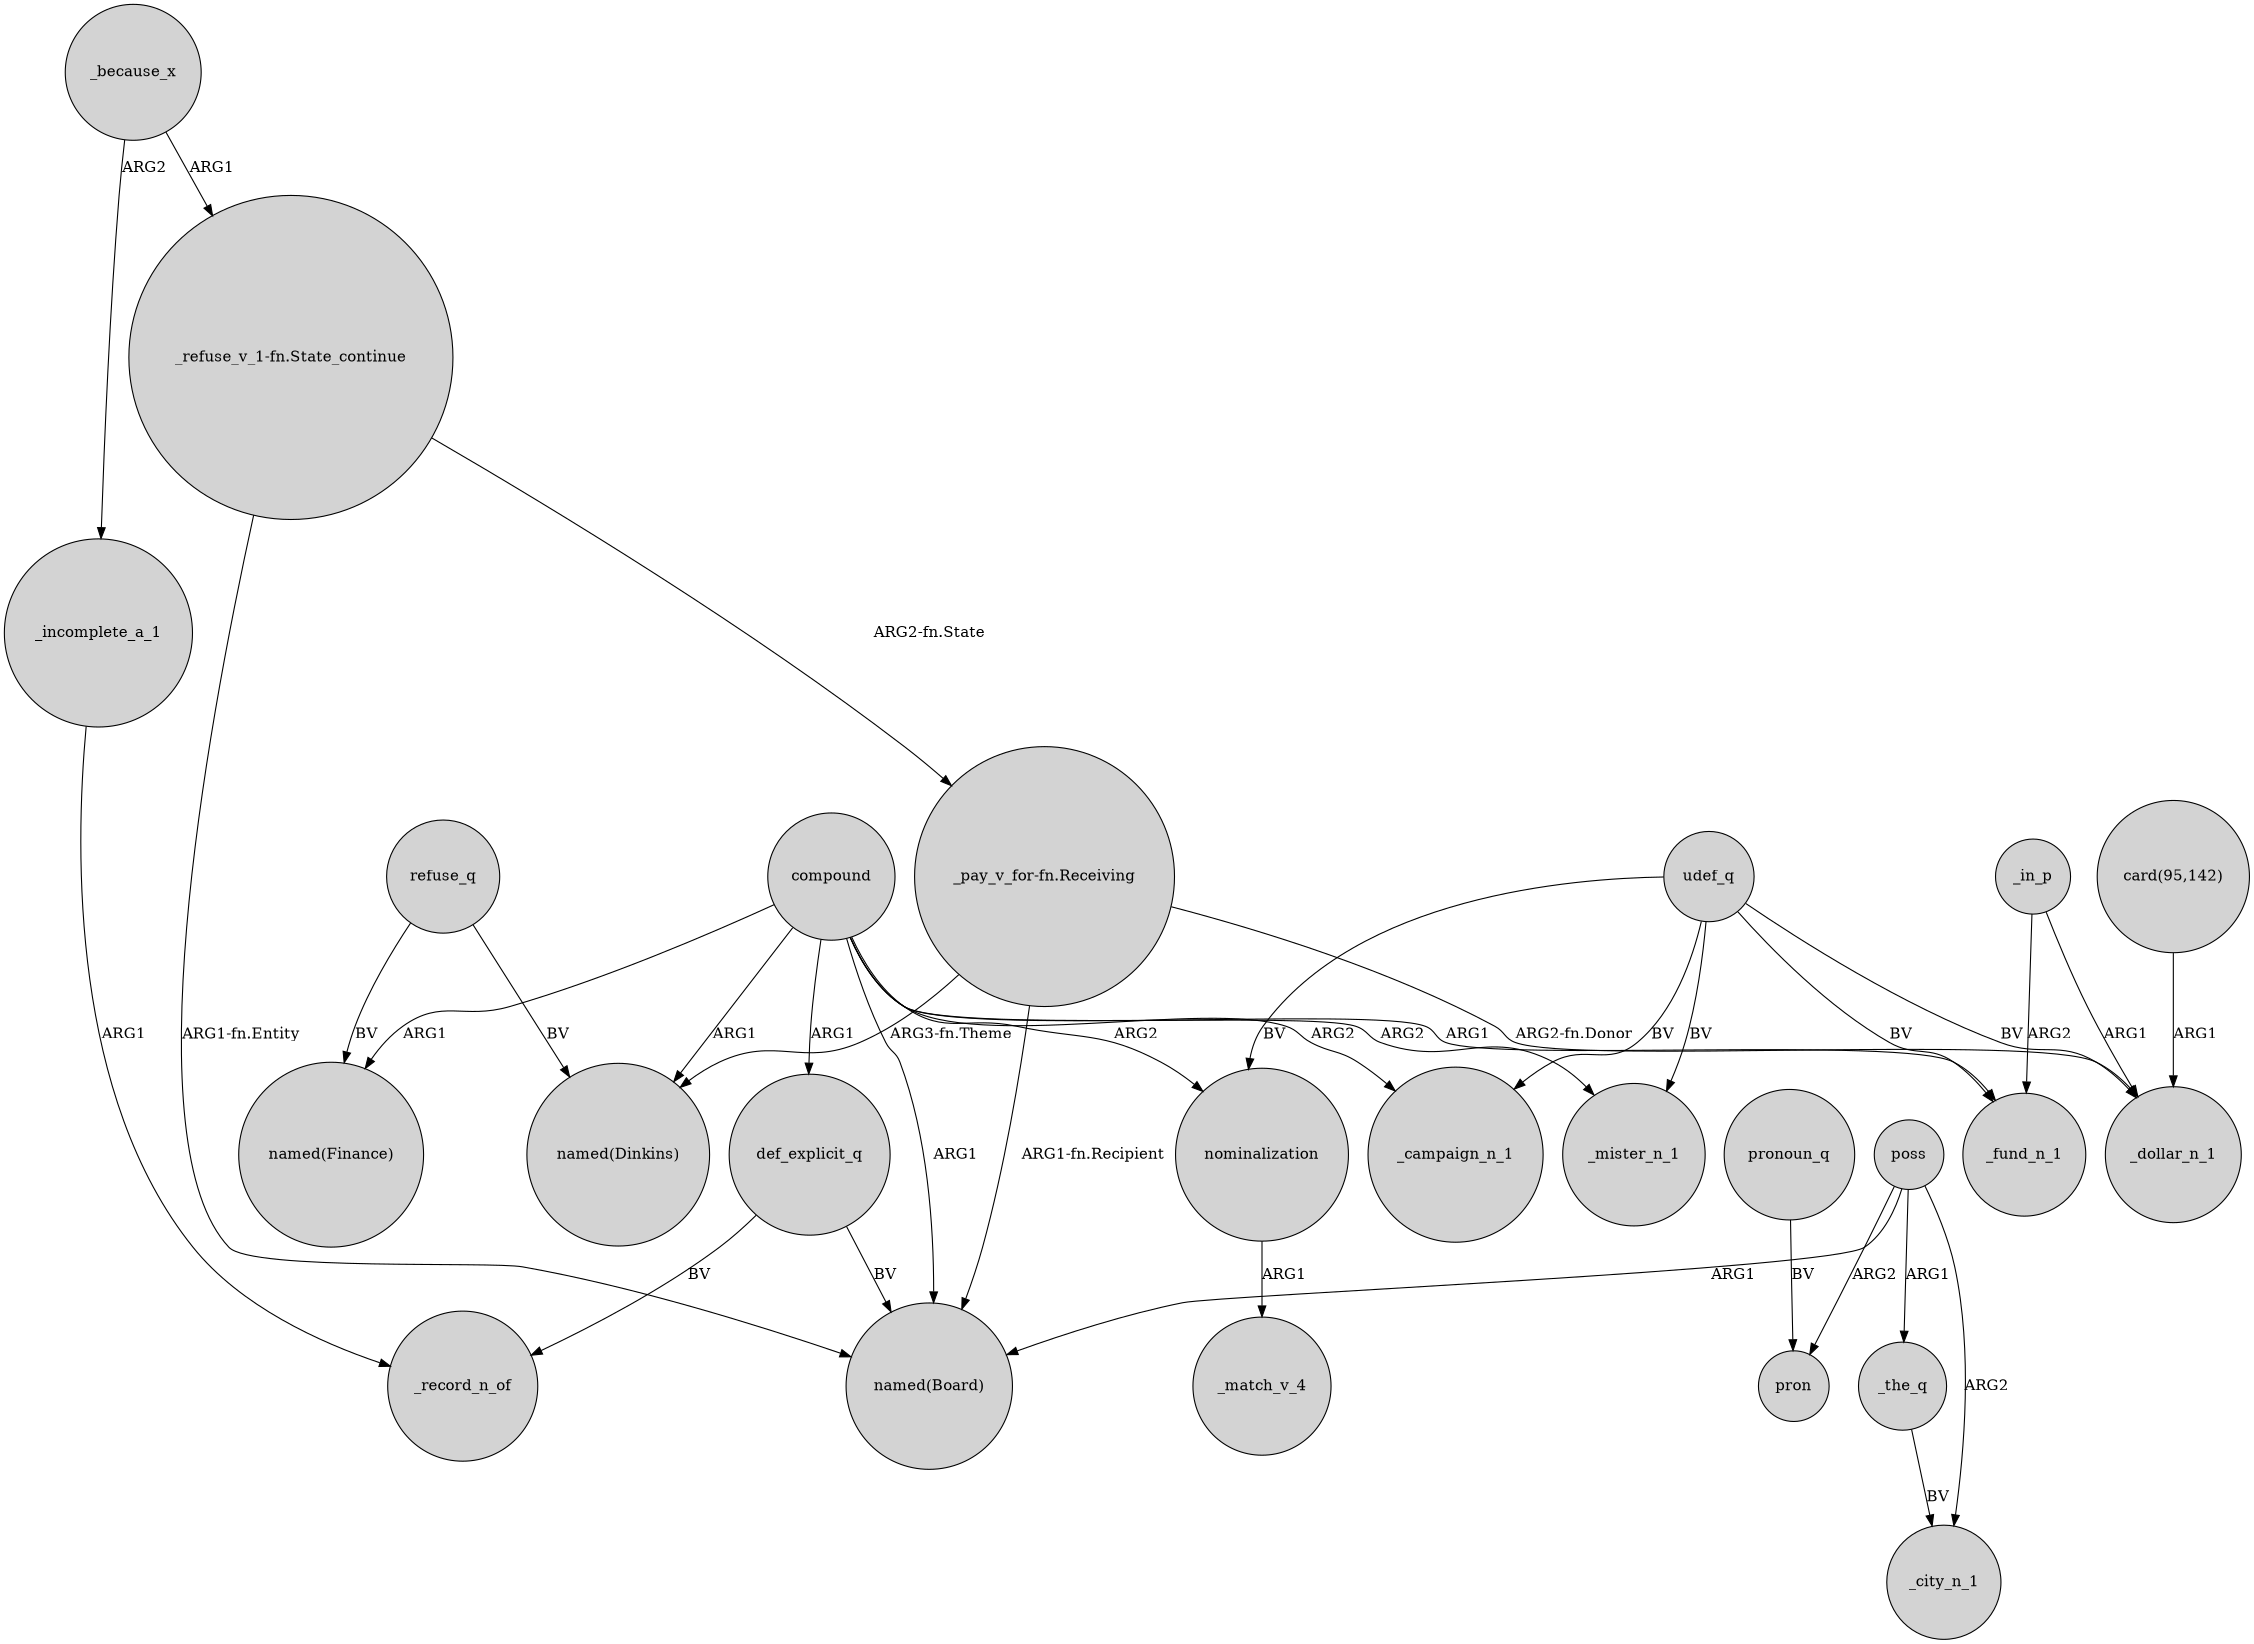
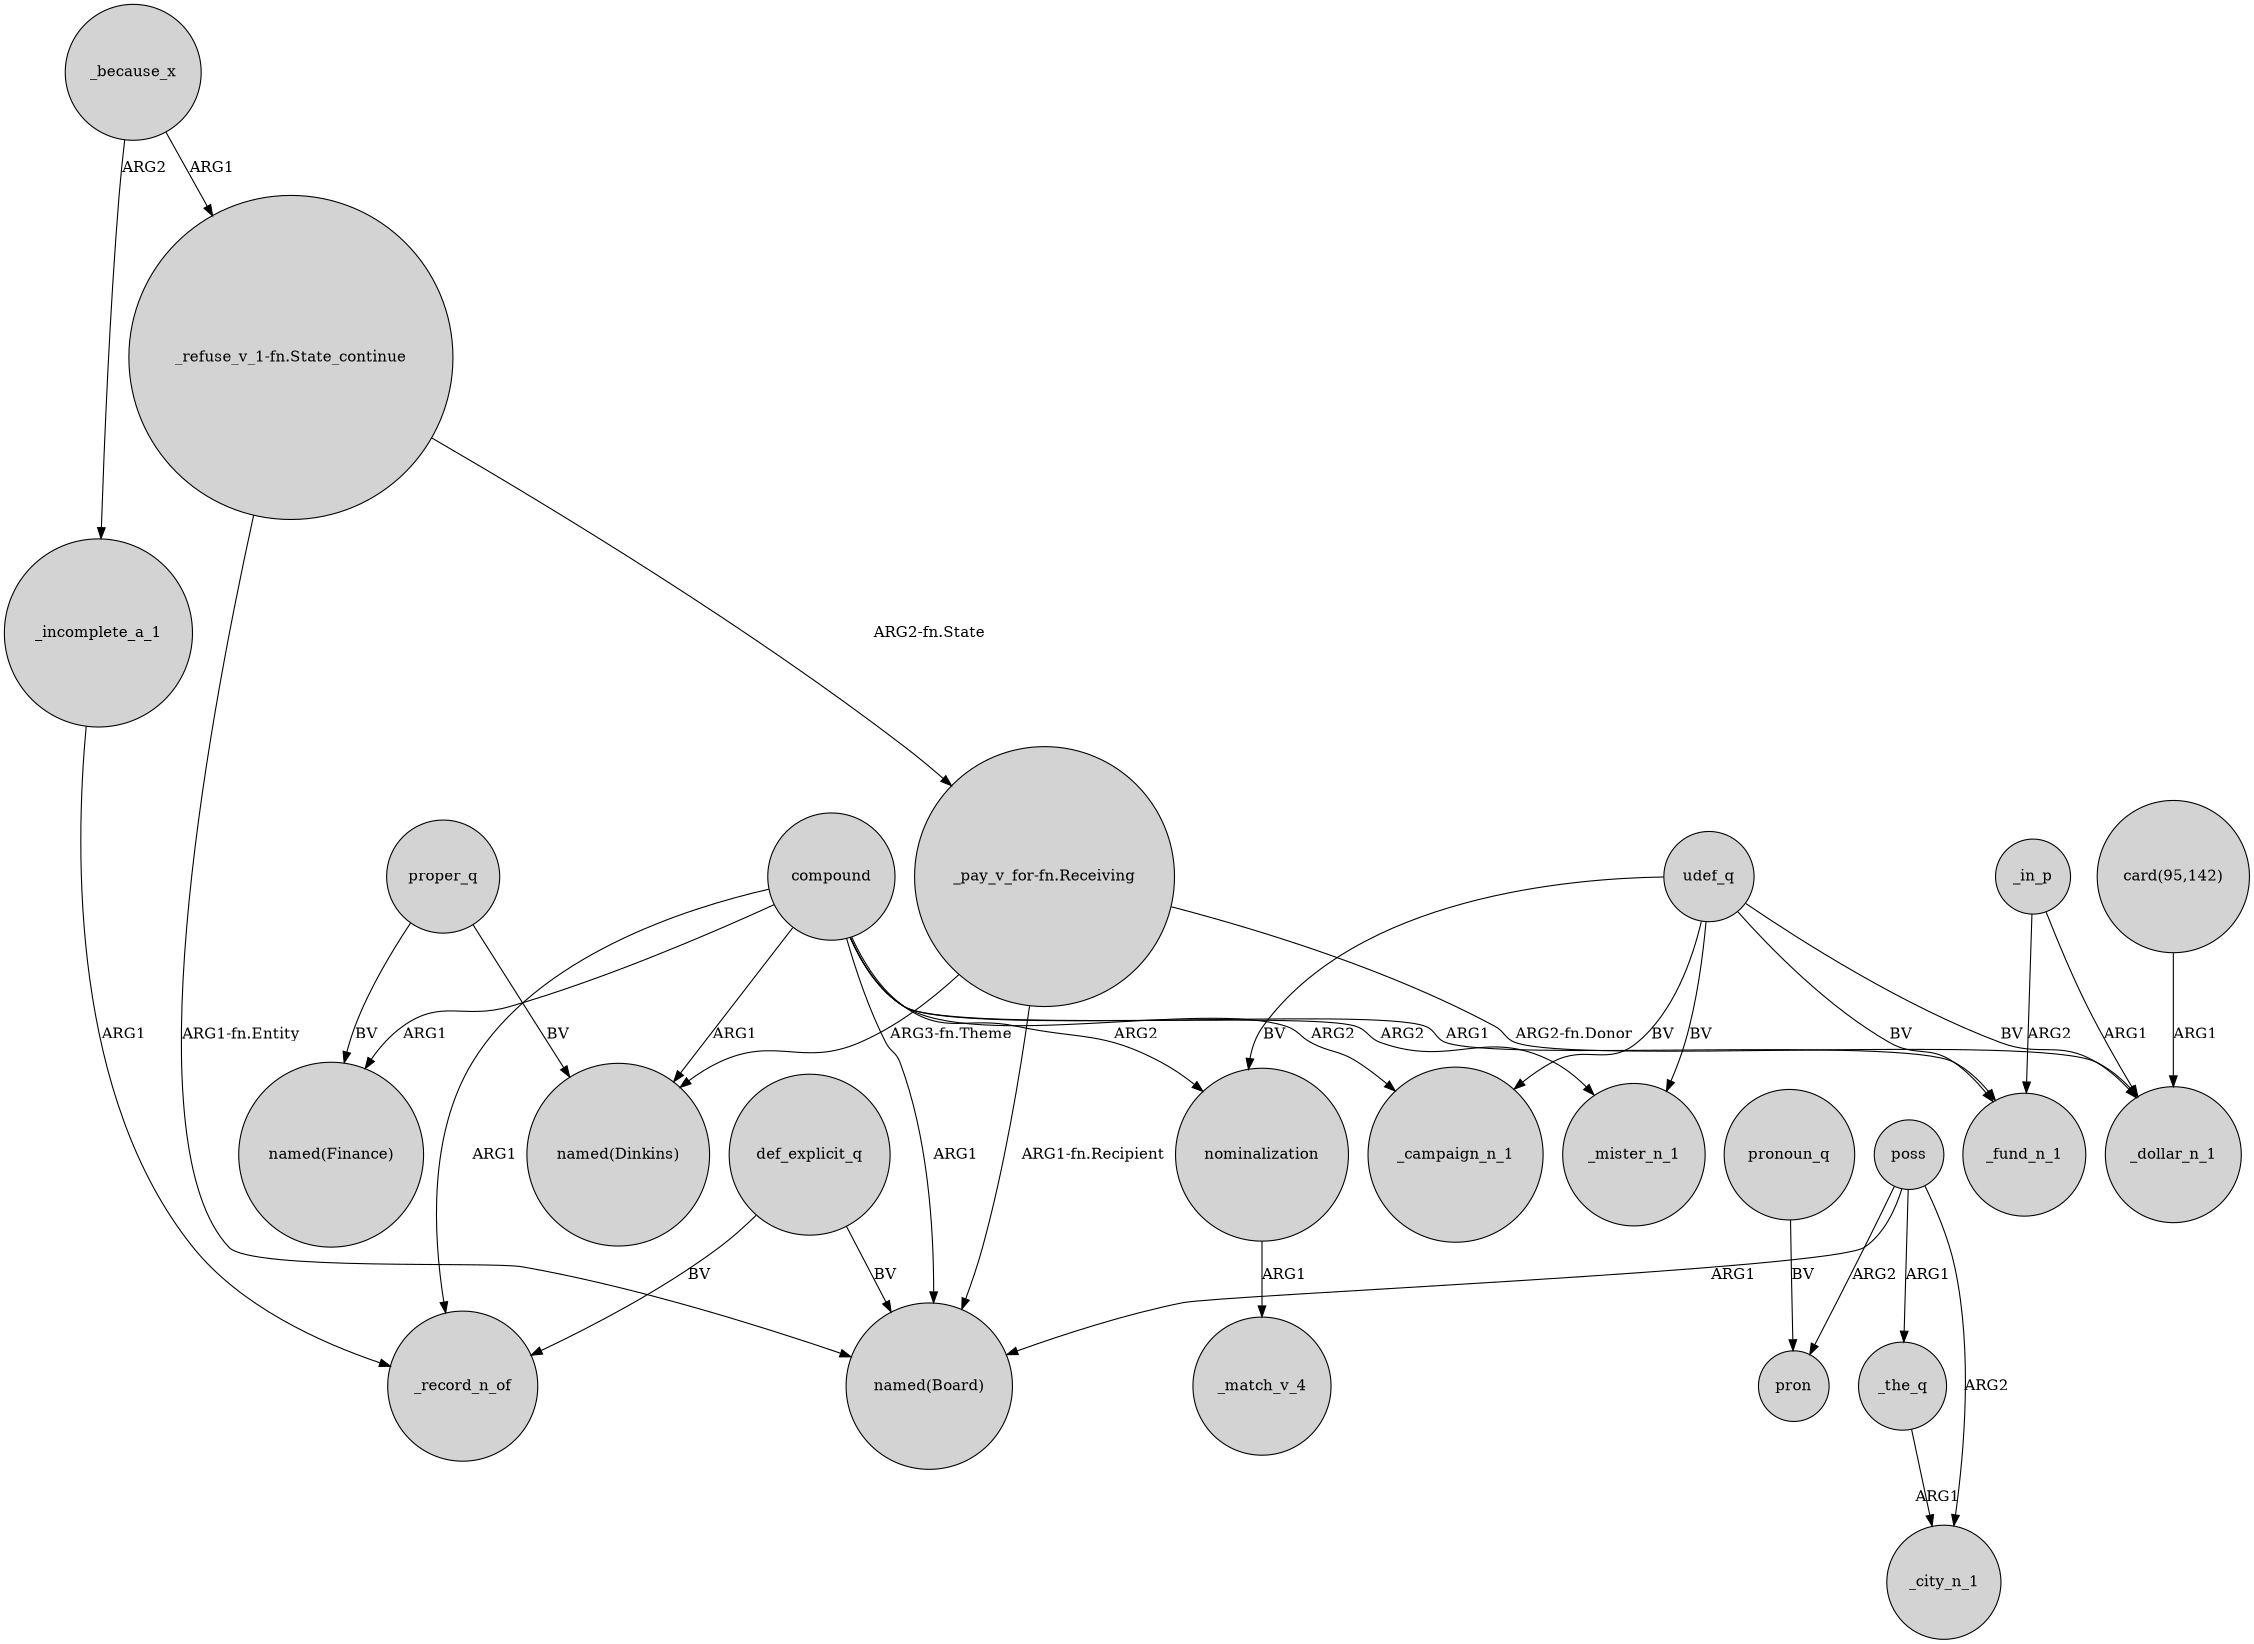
node "refuse_q": label "refuse_q" -> "proper_q"
edge "compound" -> "def_explicit_q": now "compound" -> "_record_n_of"
edge "_the_q" -> "_city_n_1": label "BV" -> "ARG1"
